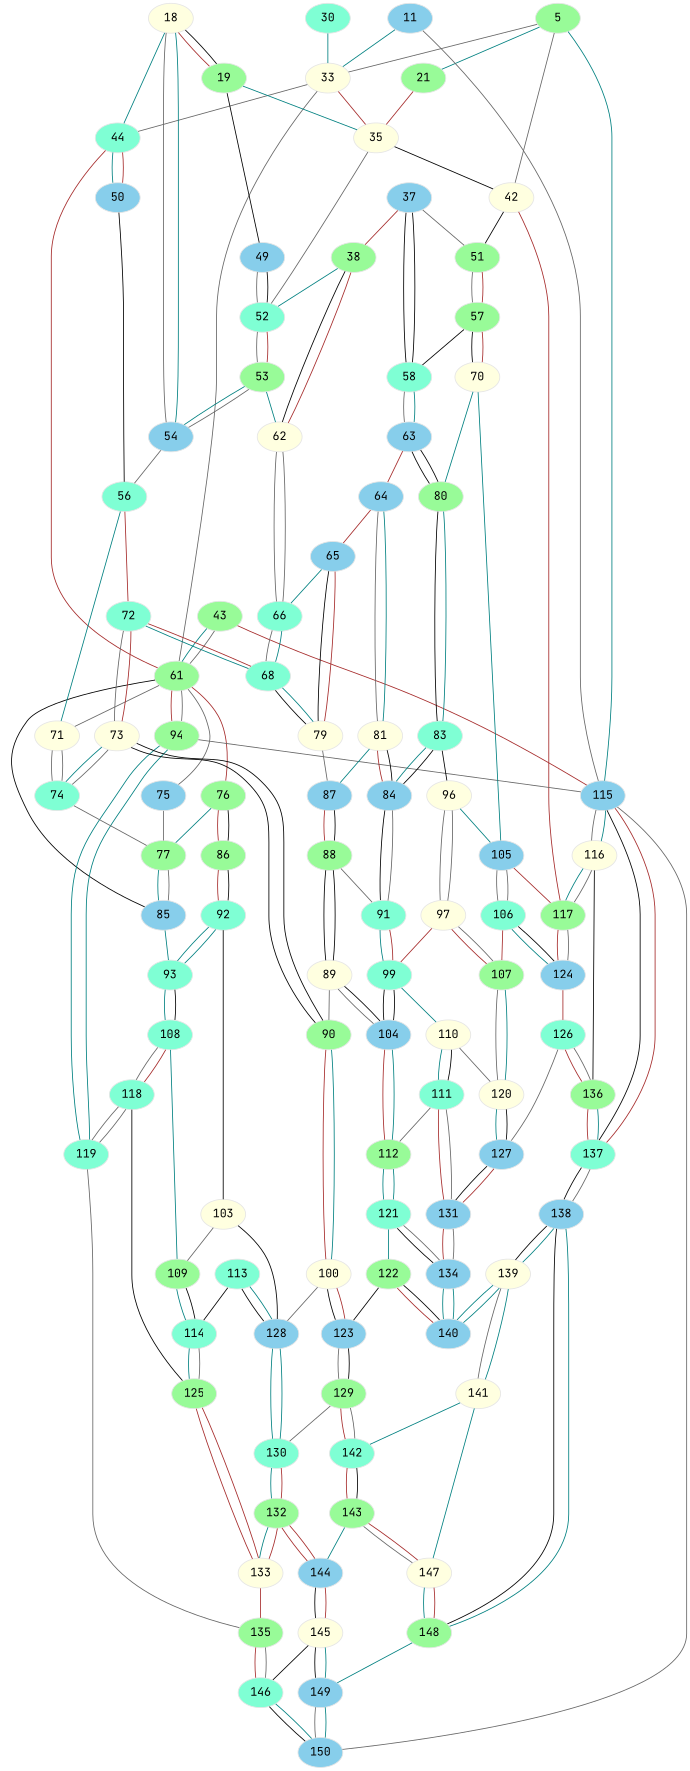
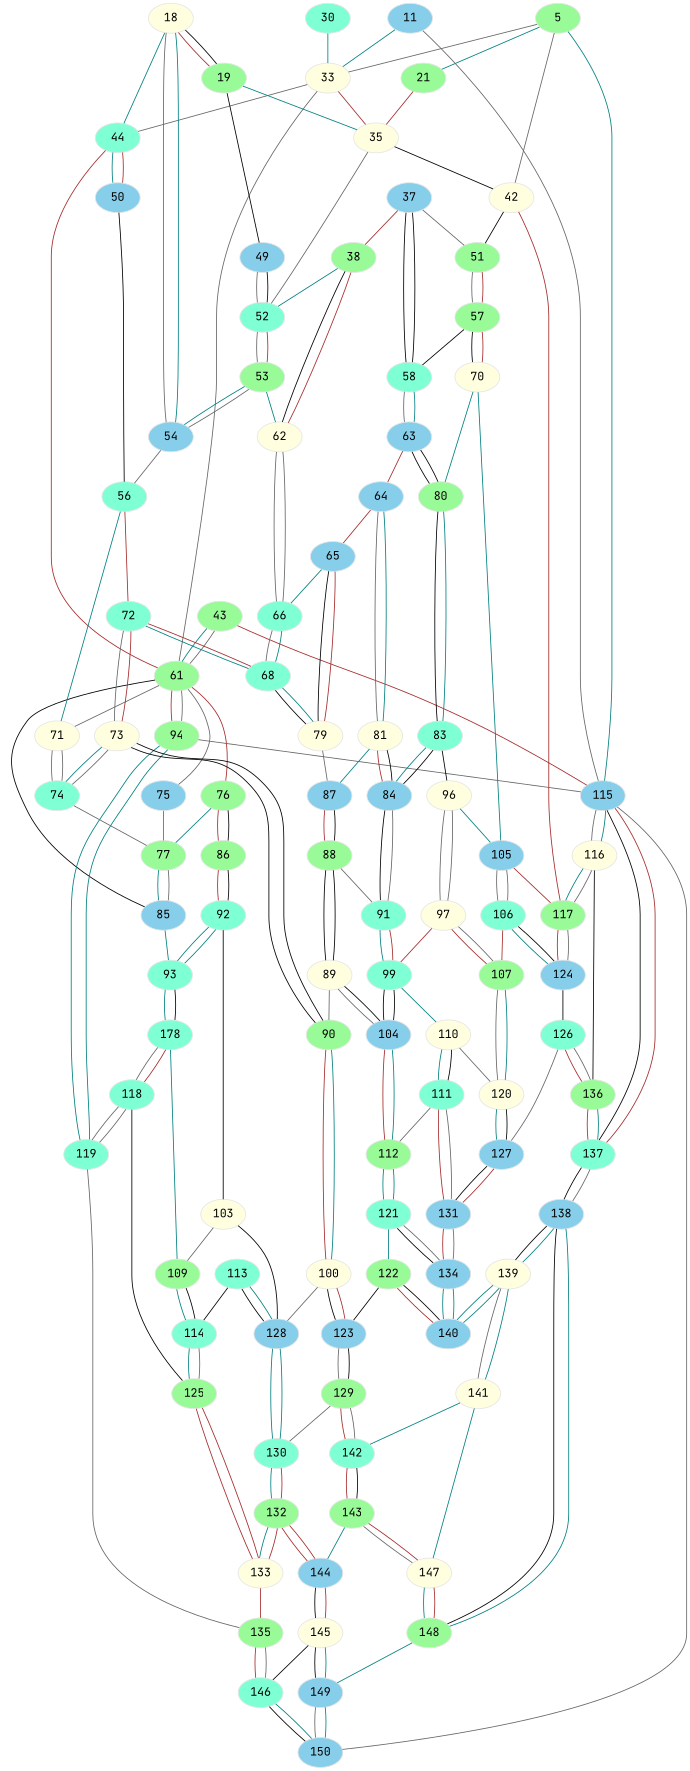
edge "124" -- "126": color brown -> black
node "108": label "108" -> "178"
